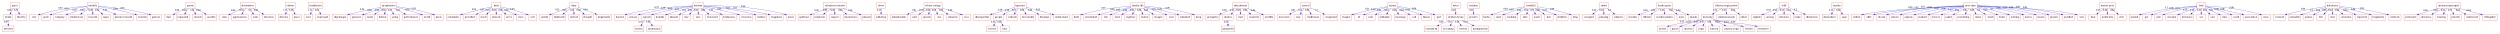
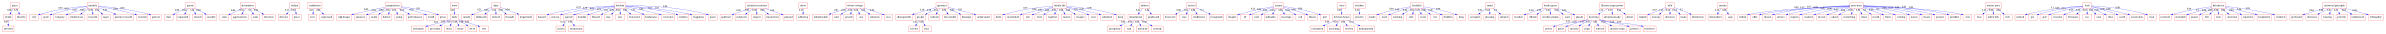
edge "beds" -> "were": reversed
edge "detachment" -> "desires": reversed
node "interest": label "interest" -> "many"
